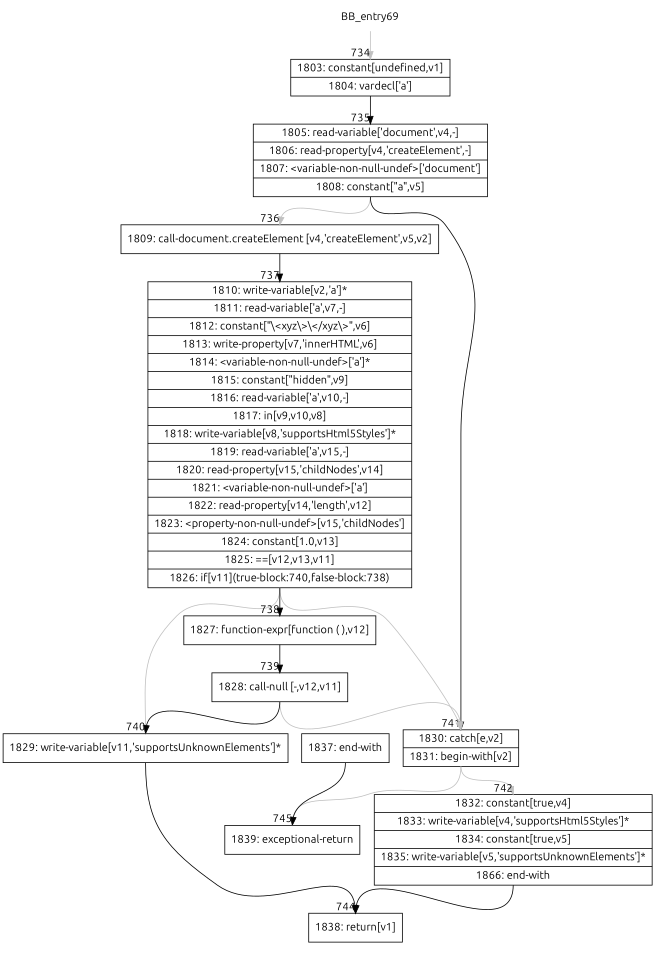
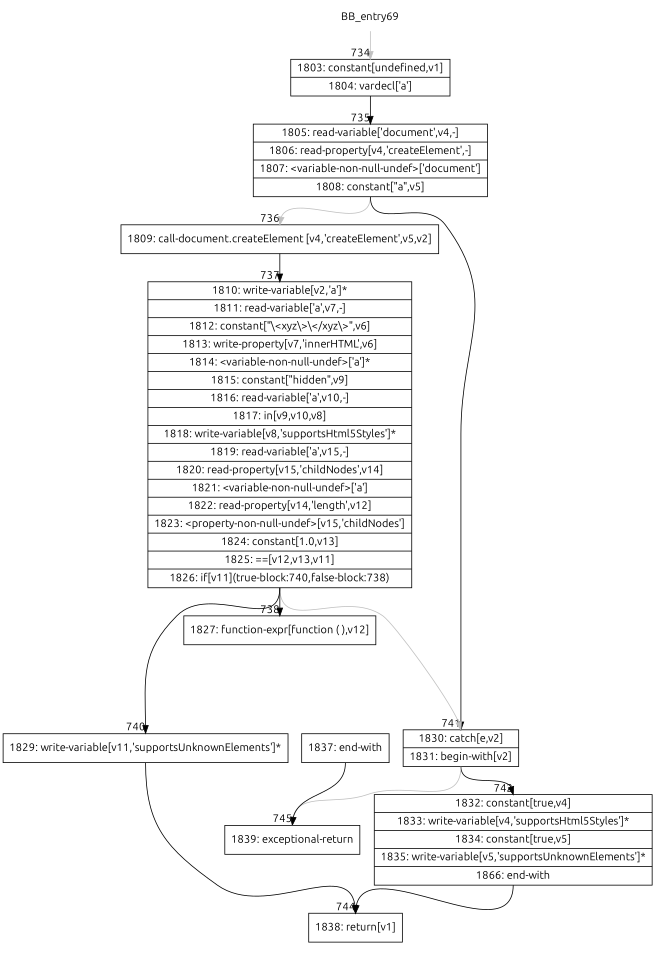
edge "1810: write-variable[v2,'a']*" -> "1829: write-variable[v11,'supportsUnknownElements']*": color gray -> black
node "1828: call-null [-,v12,v11]": removed
edge "1830: catch[e,v2]" -> "1832: constant[true,v4]": color gray -> black
